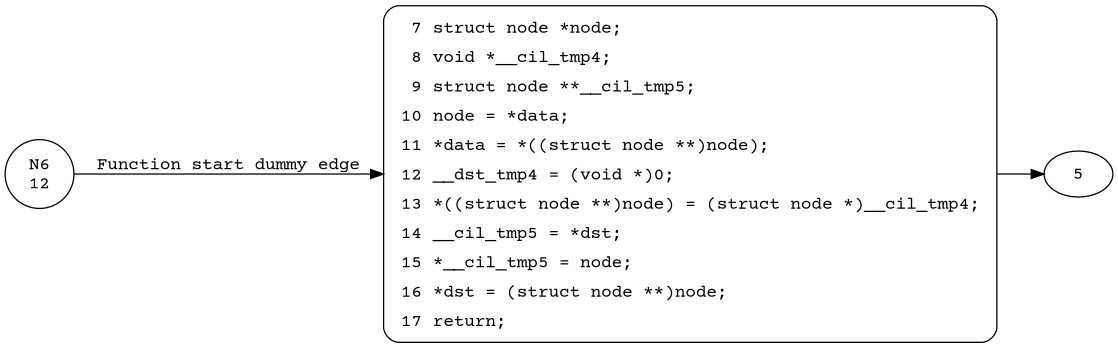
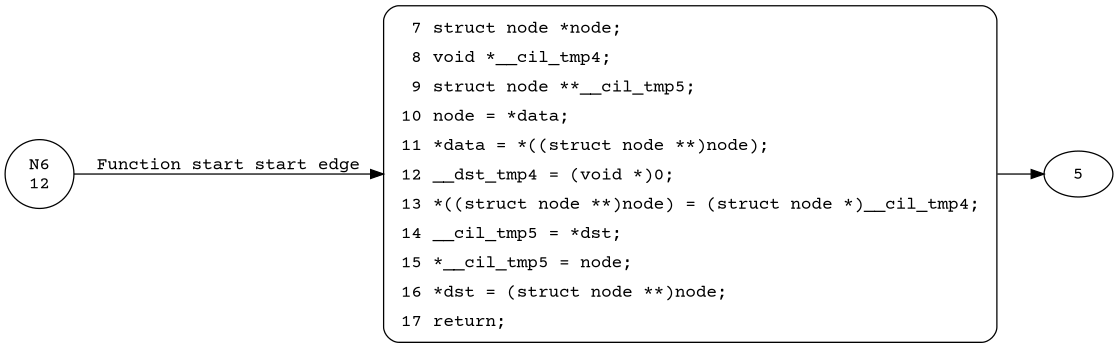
edge "N6 12" -> "7": label "Function start dummy edge" -> "Function start start edge"
